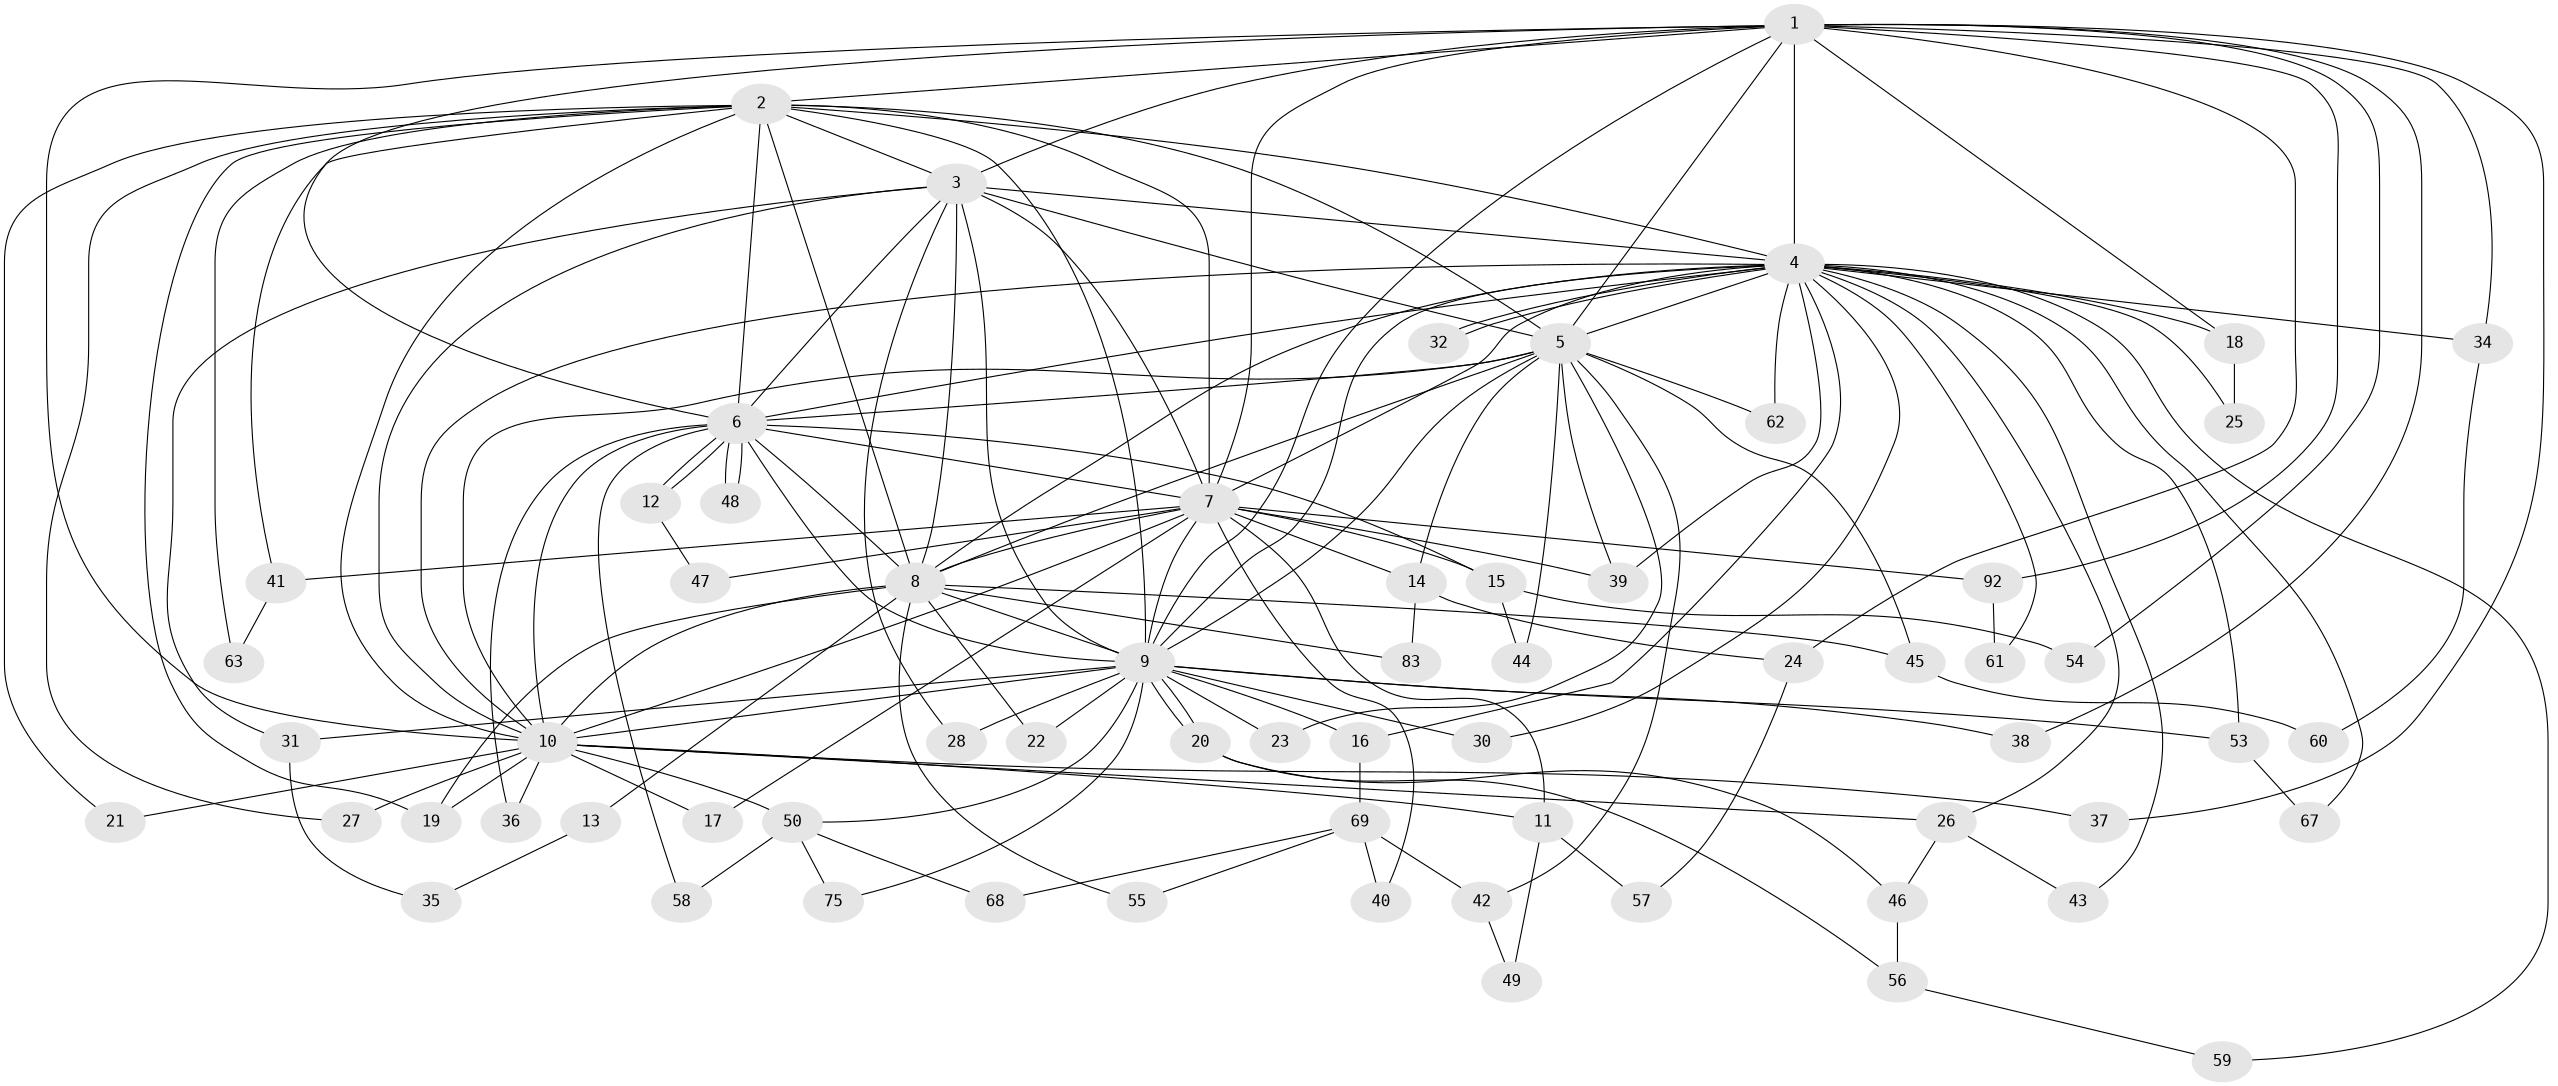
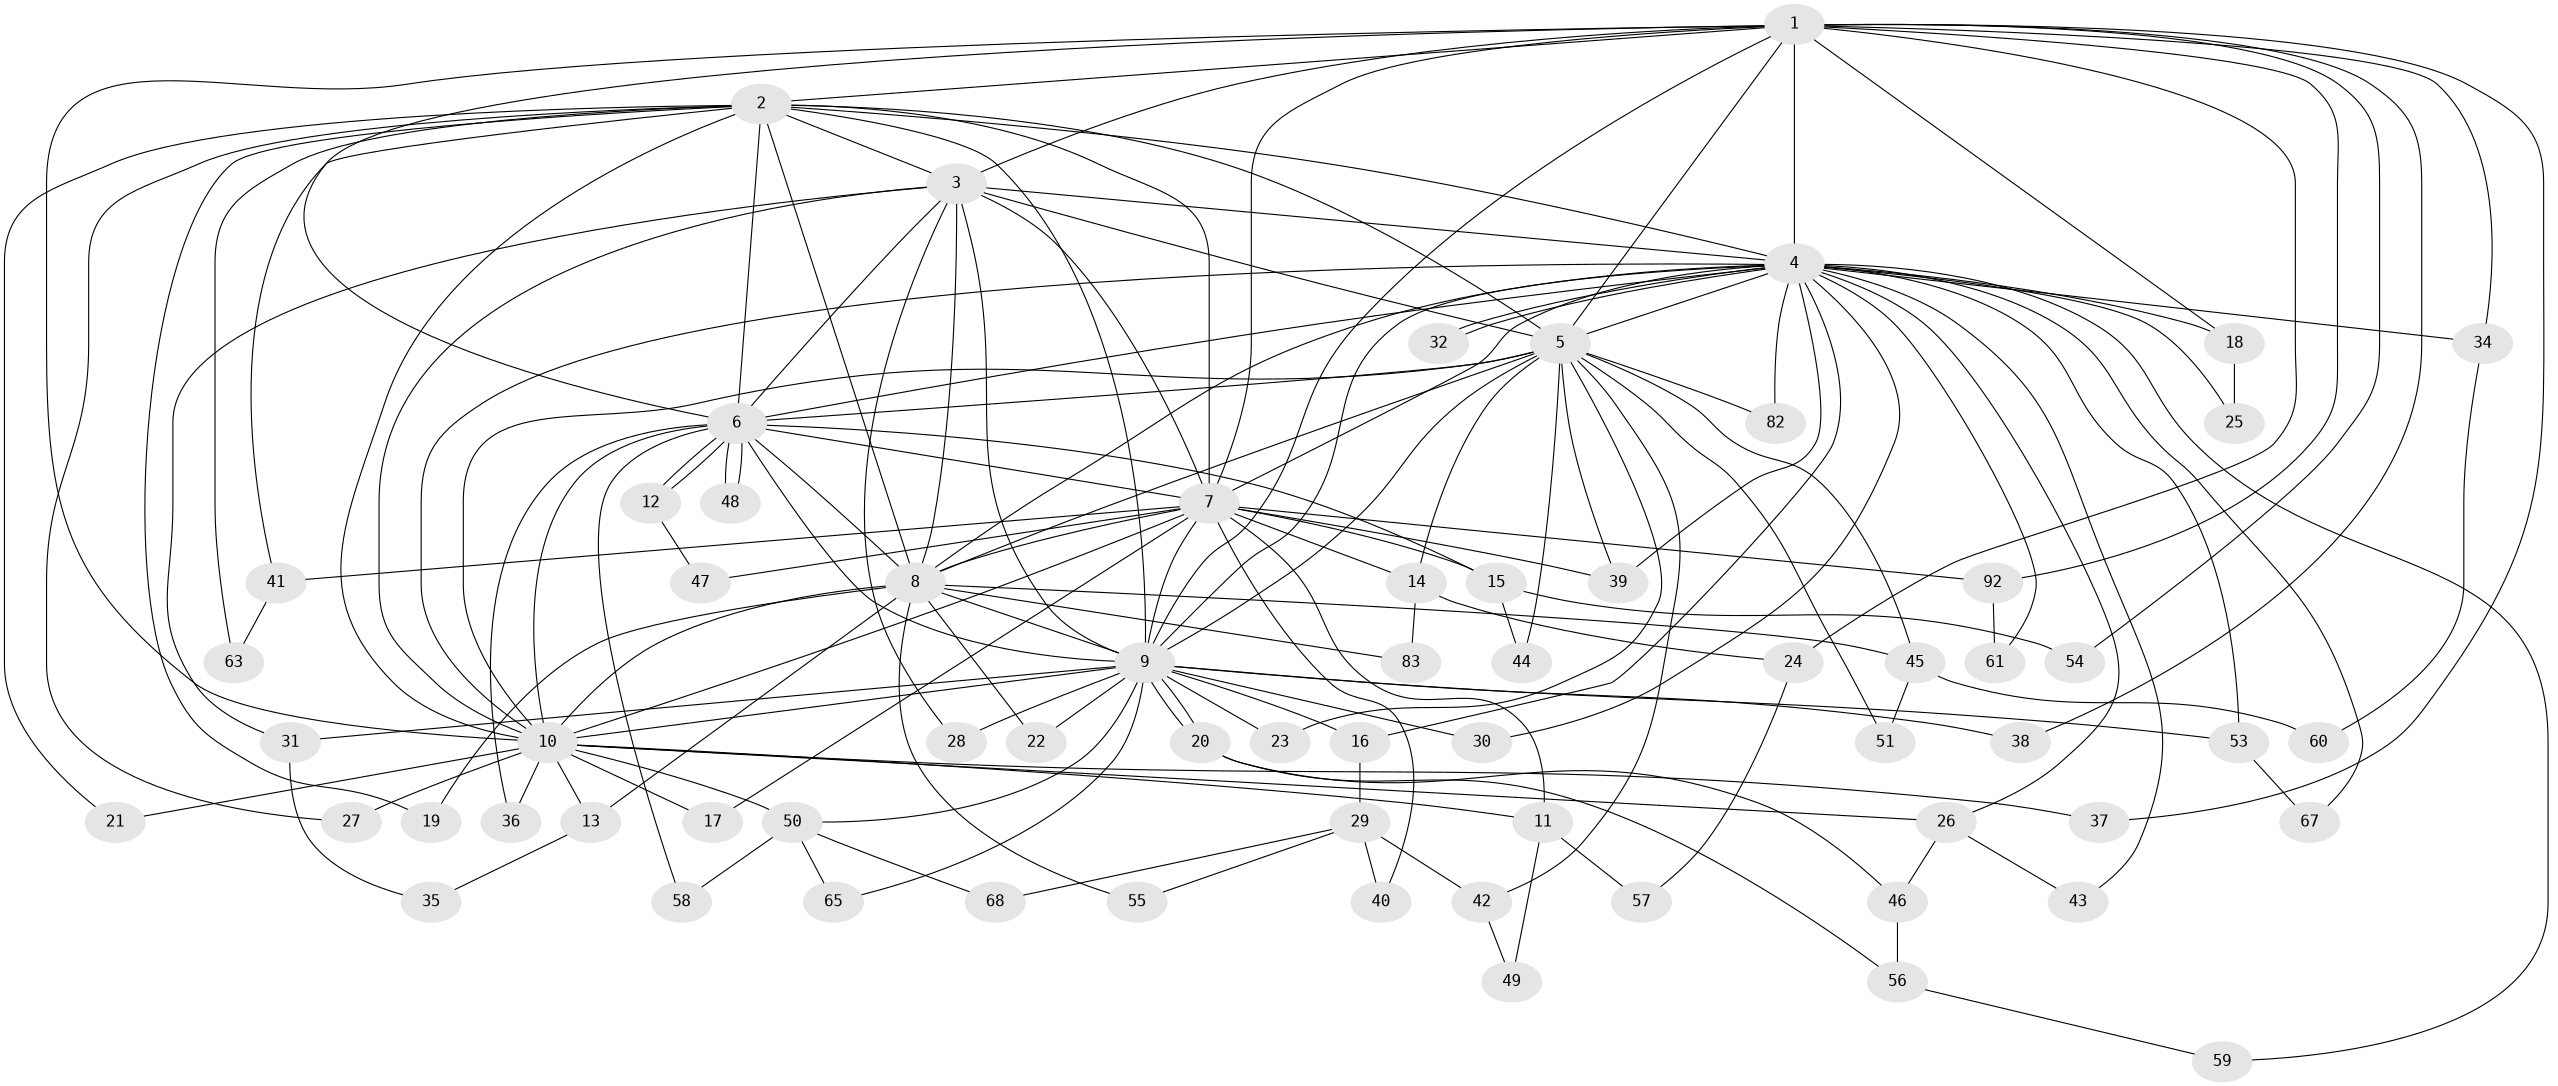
node "62": label "62" -> "82"
node "51": added
edge "10" -- "19": now "10" -- "13"
node "69": label "69" -> "29"
node "75": label "75" -> "65"
